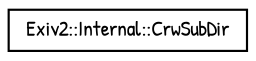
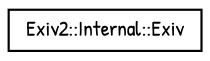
node "Exiv2::Internal::CrwSubDir": label "Exiv2::Internal::CrwSubDir" -> "Exiv2::Internal::Exiv"
